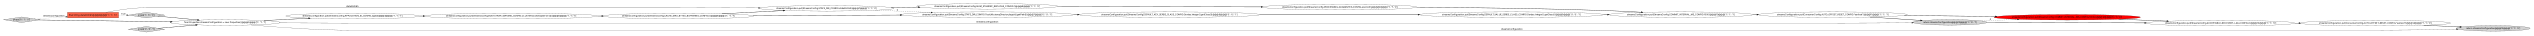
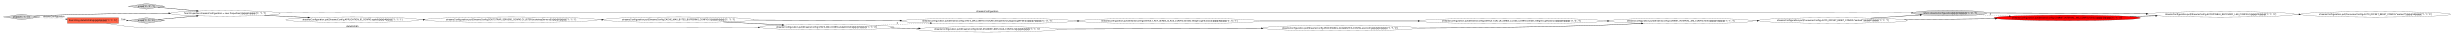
node "return streamsConfiguration@@@15@@@['1', '1', '0']": removed
